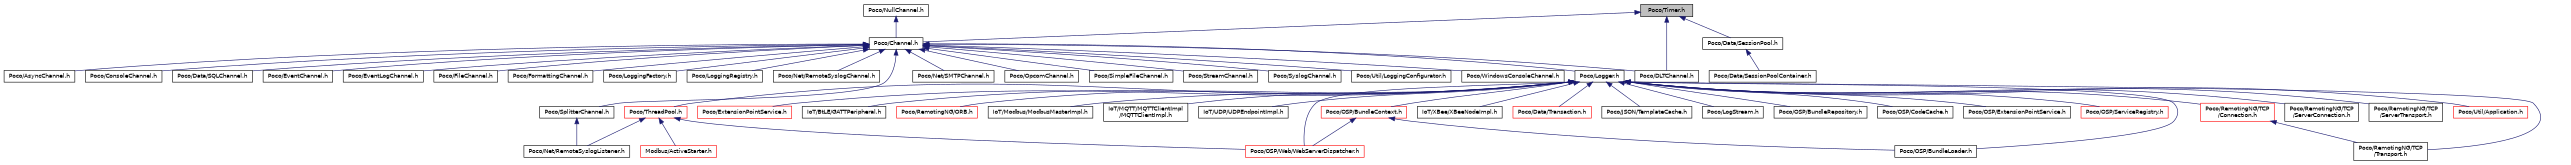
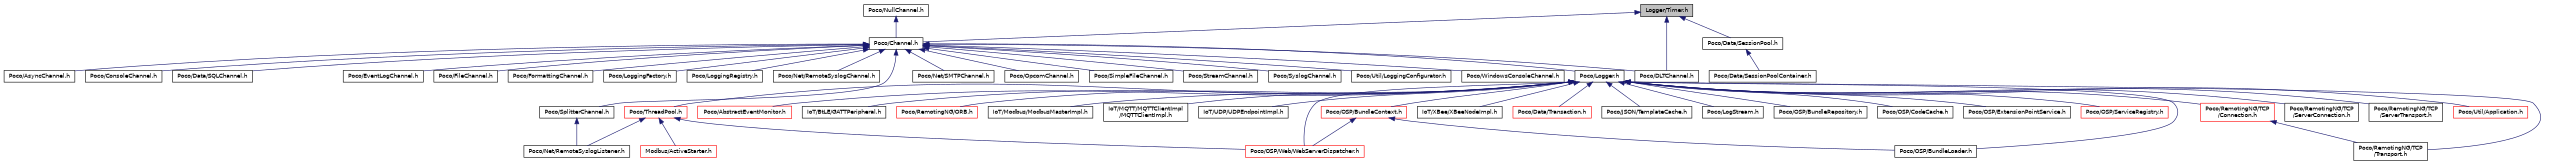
node "Poco/Timer.h": label "Poco/Timer.h" -> "Logger/Timer.h"
node "Poco/EventChannel.h": removed
node "Poco/ExtensionPointService.h": label "Poco/ExtensionPointService.h" -> "Poco/AbstractEventMonitor.h"
